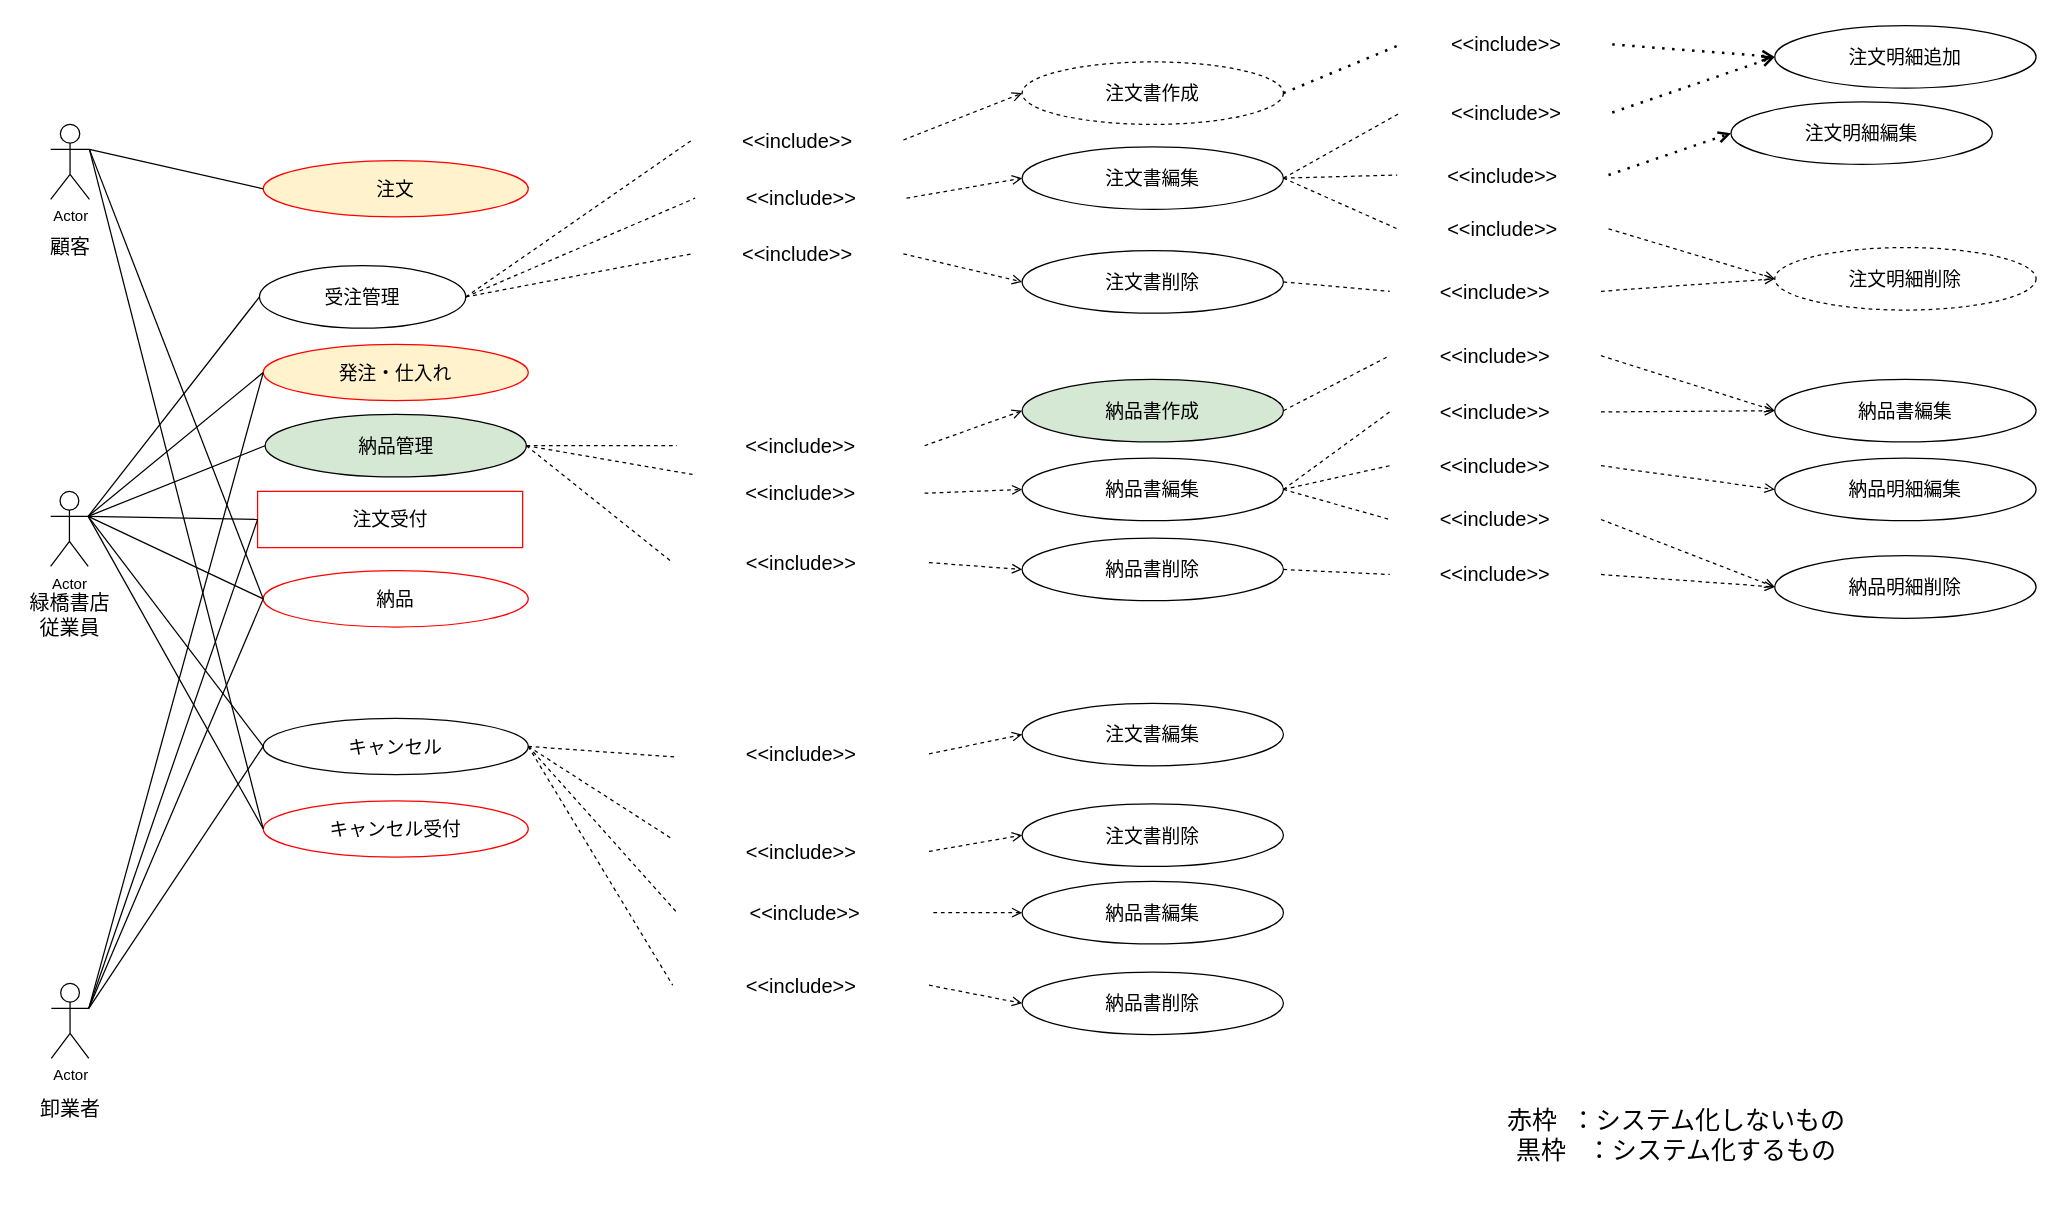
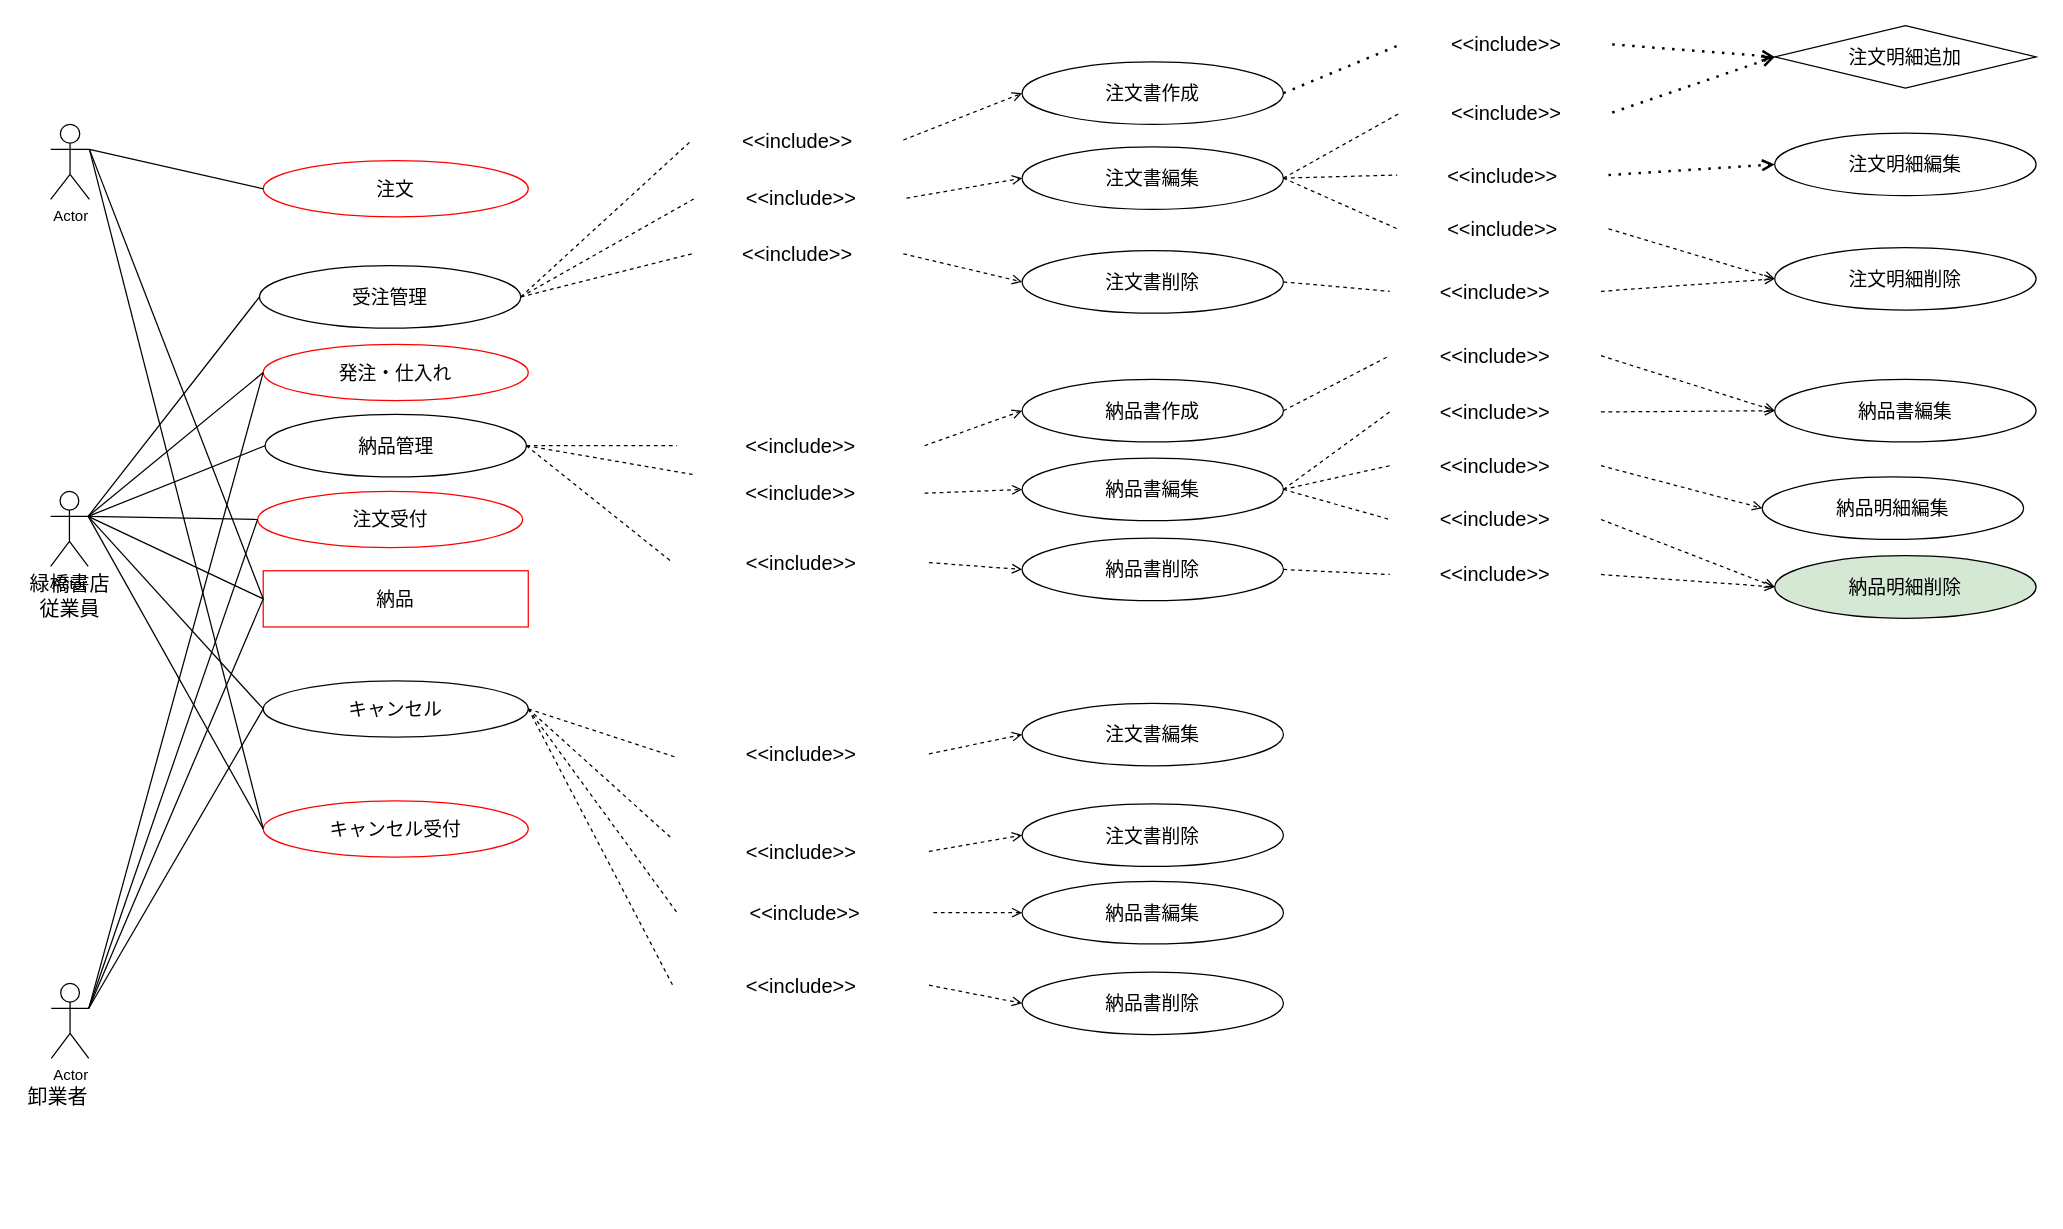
node "注文明細追加": shape ellipse -> diamond
node "注文書作成": style dashed -> solid
node "注文明細編集": moved (1861, 133) -> (1905, 164)
node "注文": fillcolor #fff2cc -> #ffffff
node "顧客": removed
node "注文明細削除": style dashed -> solid
node "受注管理": size 206x63 -> 261x63
node "発注・仕入れ": fillcolor #fff2cc -> #ffffff
node "納品書作成": fillcolor #d5e8d4 -> #ffffff
node "納品管理": fillcolor #d5e8d4 -> #ffffff
node "納品明細編集": moved (1905, 489) -> (1893, 508)
node "注文受付": shape rectangle -> ellipse
node "納品明細削除": fillcolor #ffffff -> #d5e8d4
node "納品": shape ellipse -> rectangle
node "緑橋書店従業員": moved (70, 616) -> (70, 597)
node "キャンセル": moved (396, 746) -> (396, 709)
node "卸業者": moved (70, 1109) -> (58, 1097)
node "赤枠 ：システム化しないもの 黒枠 ：システム化するもの": removed
